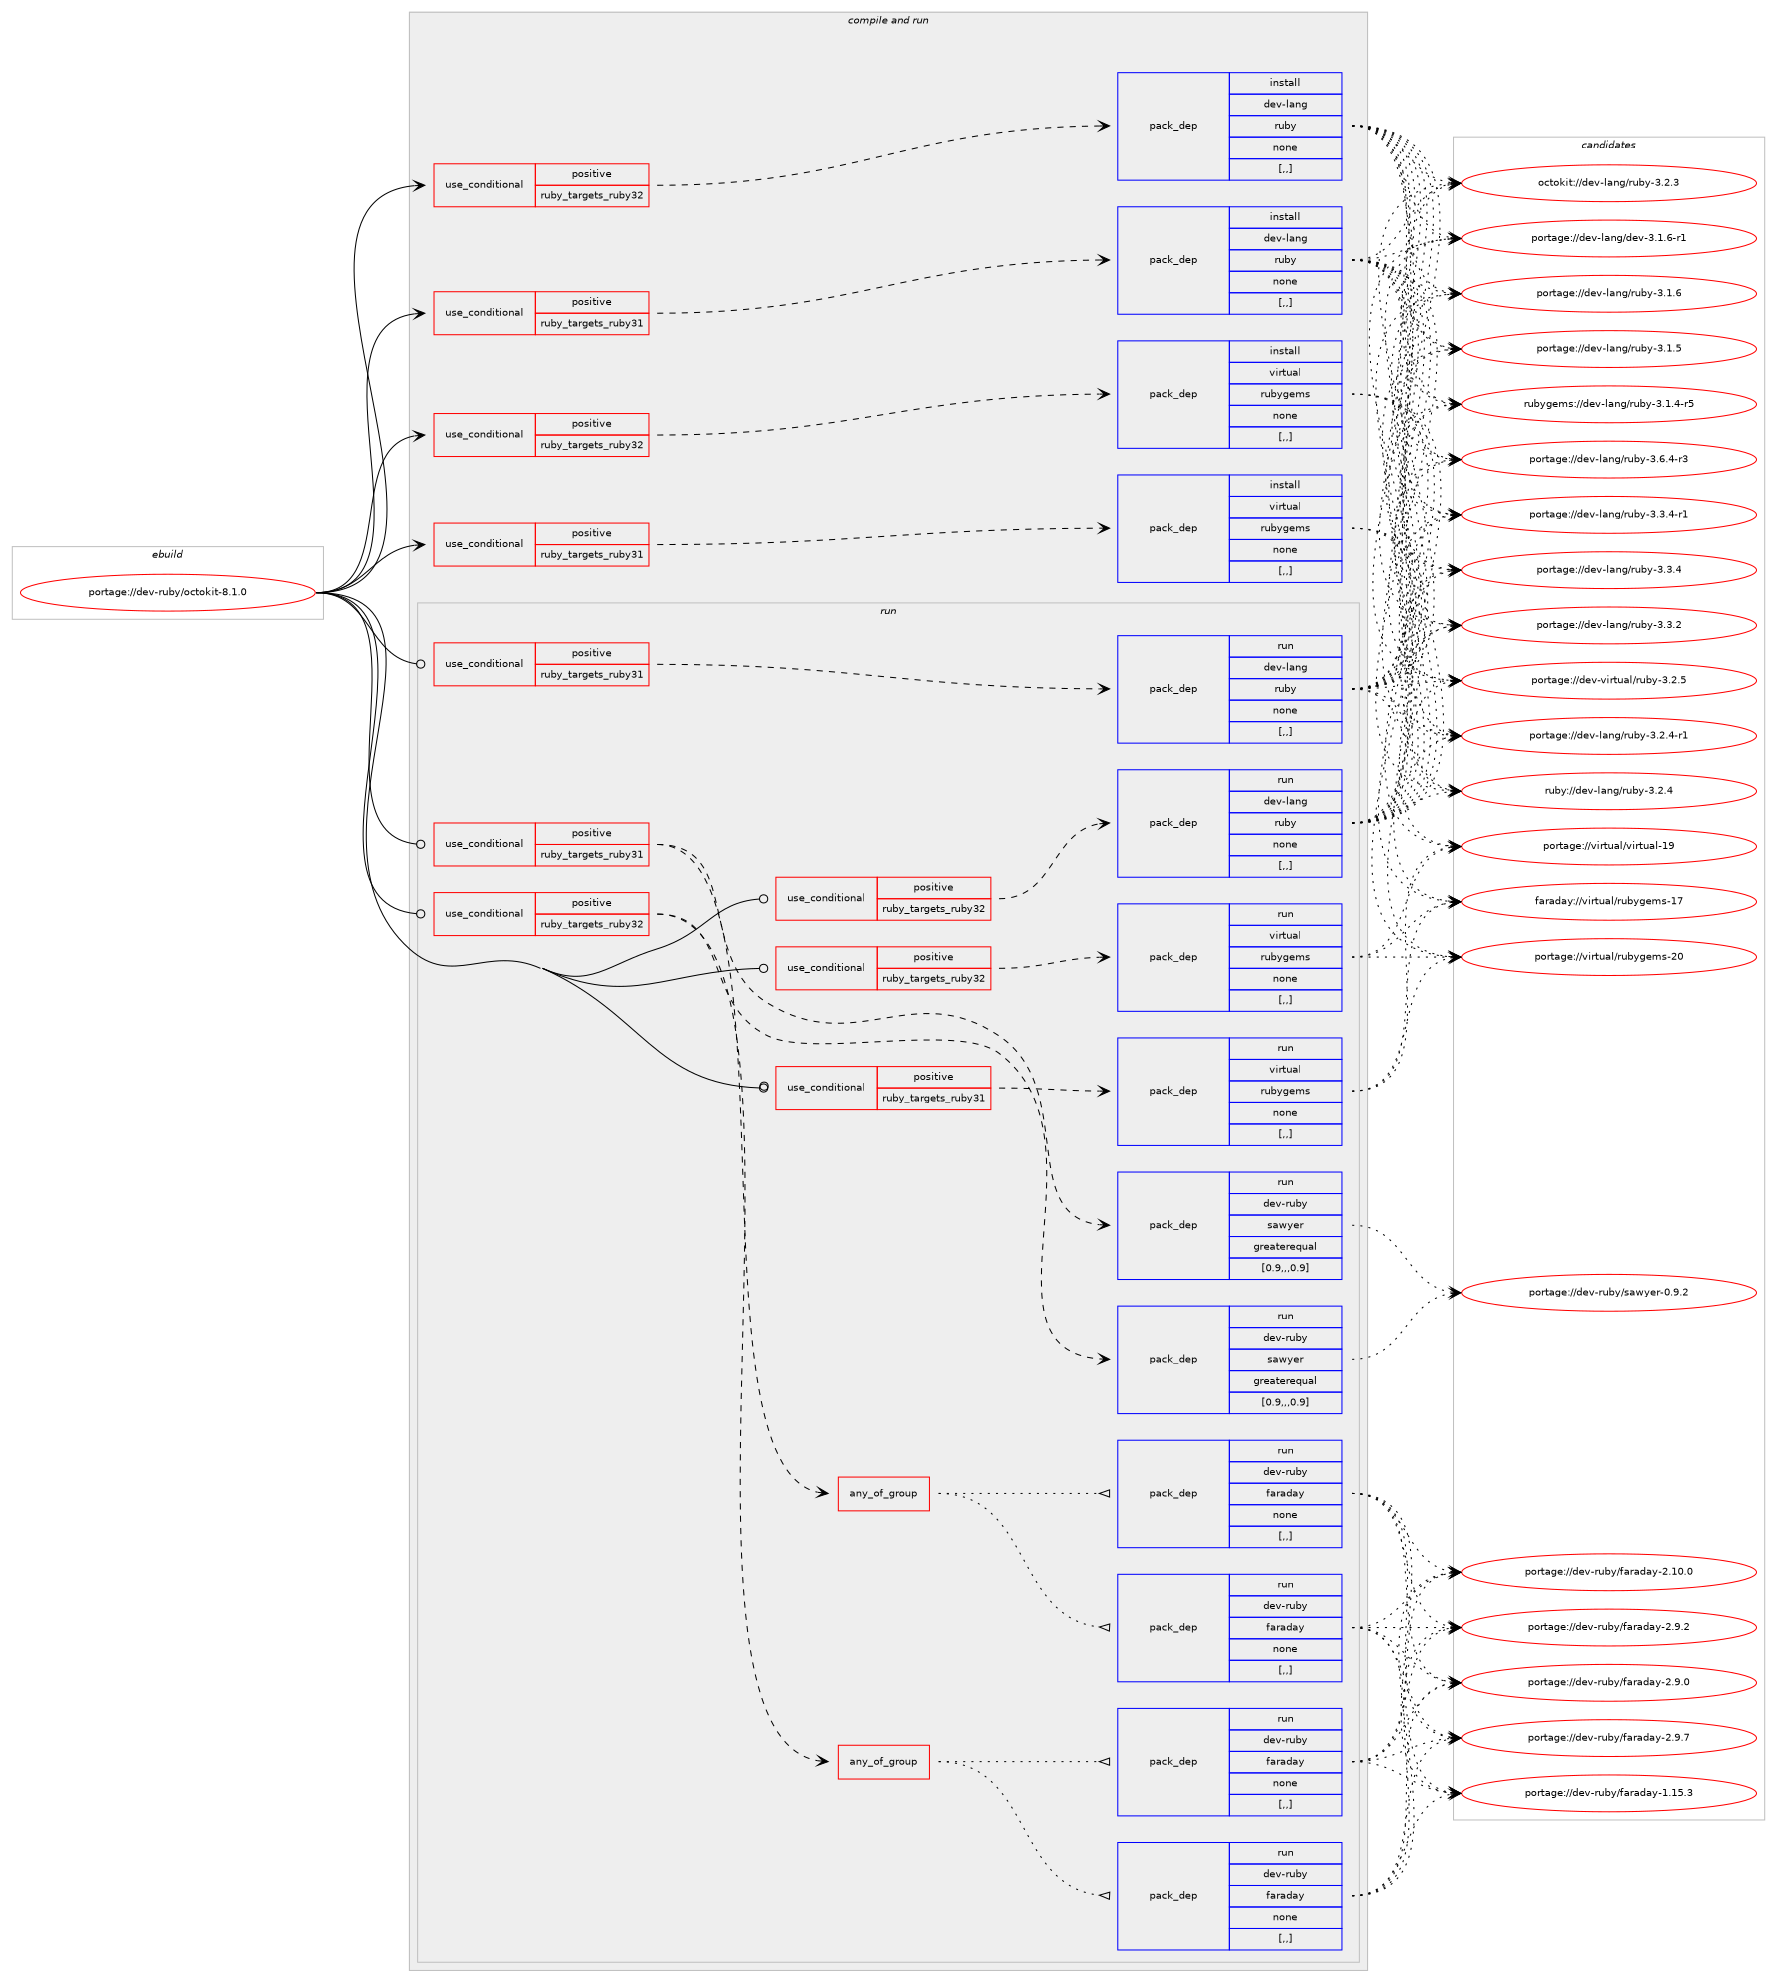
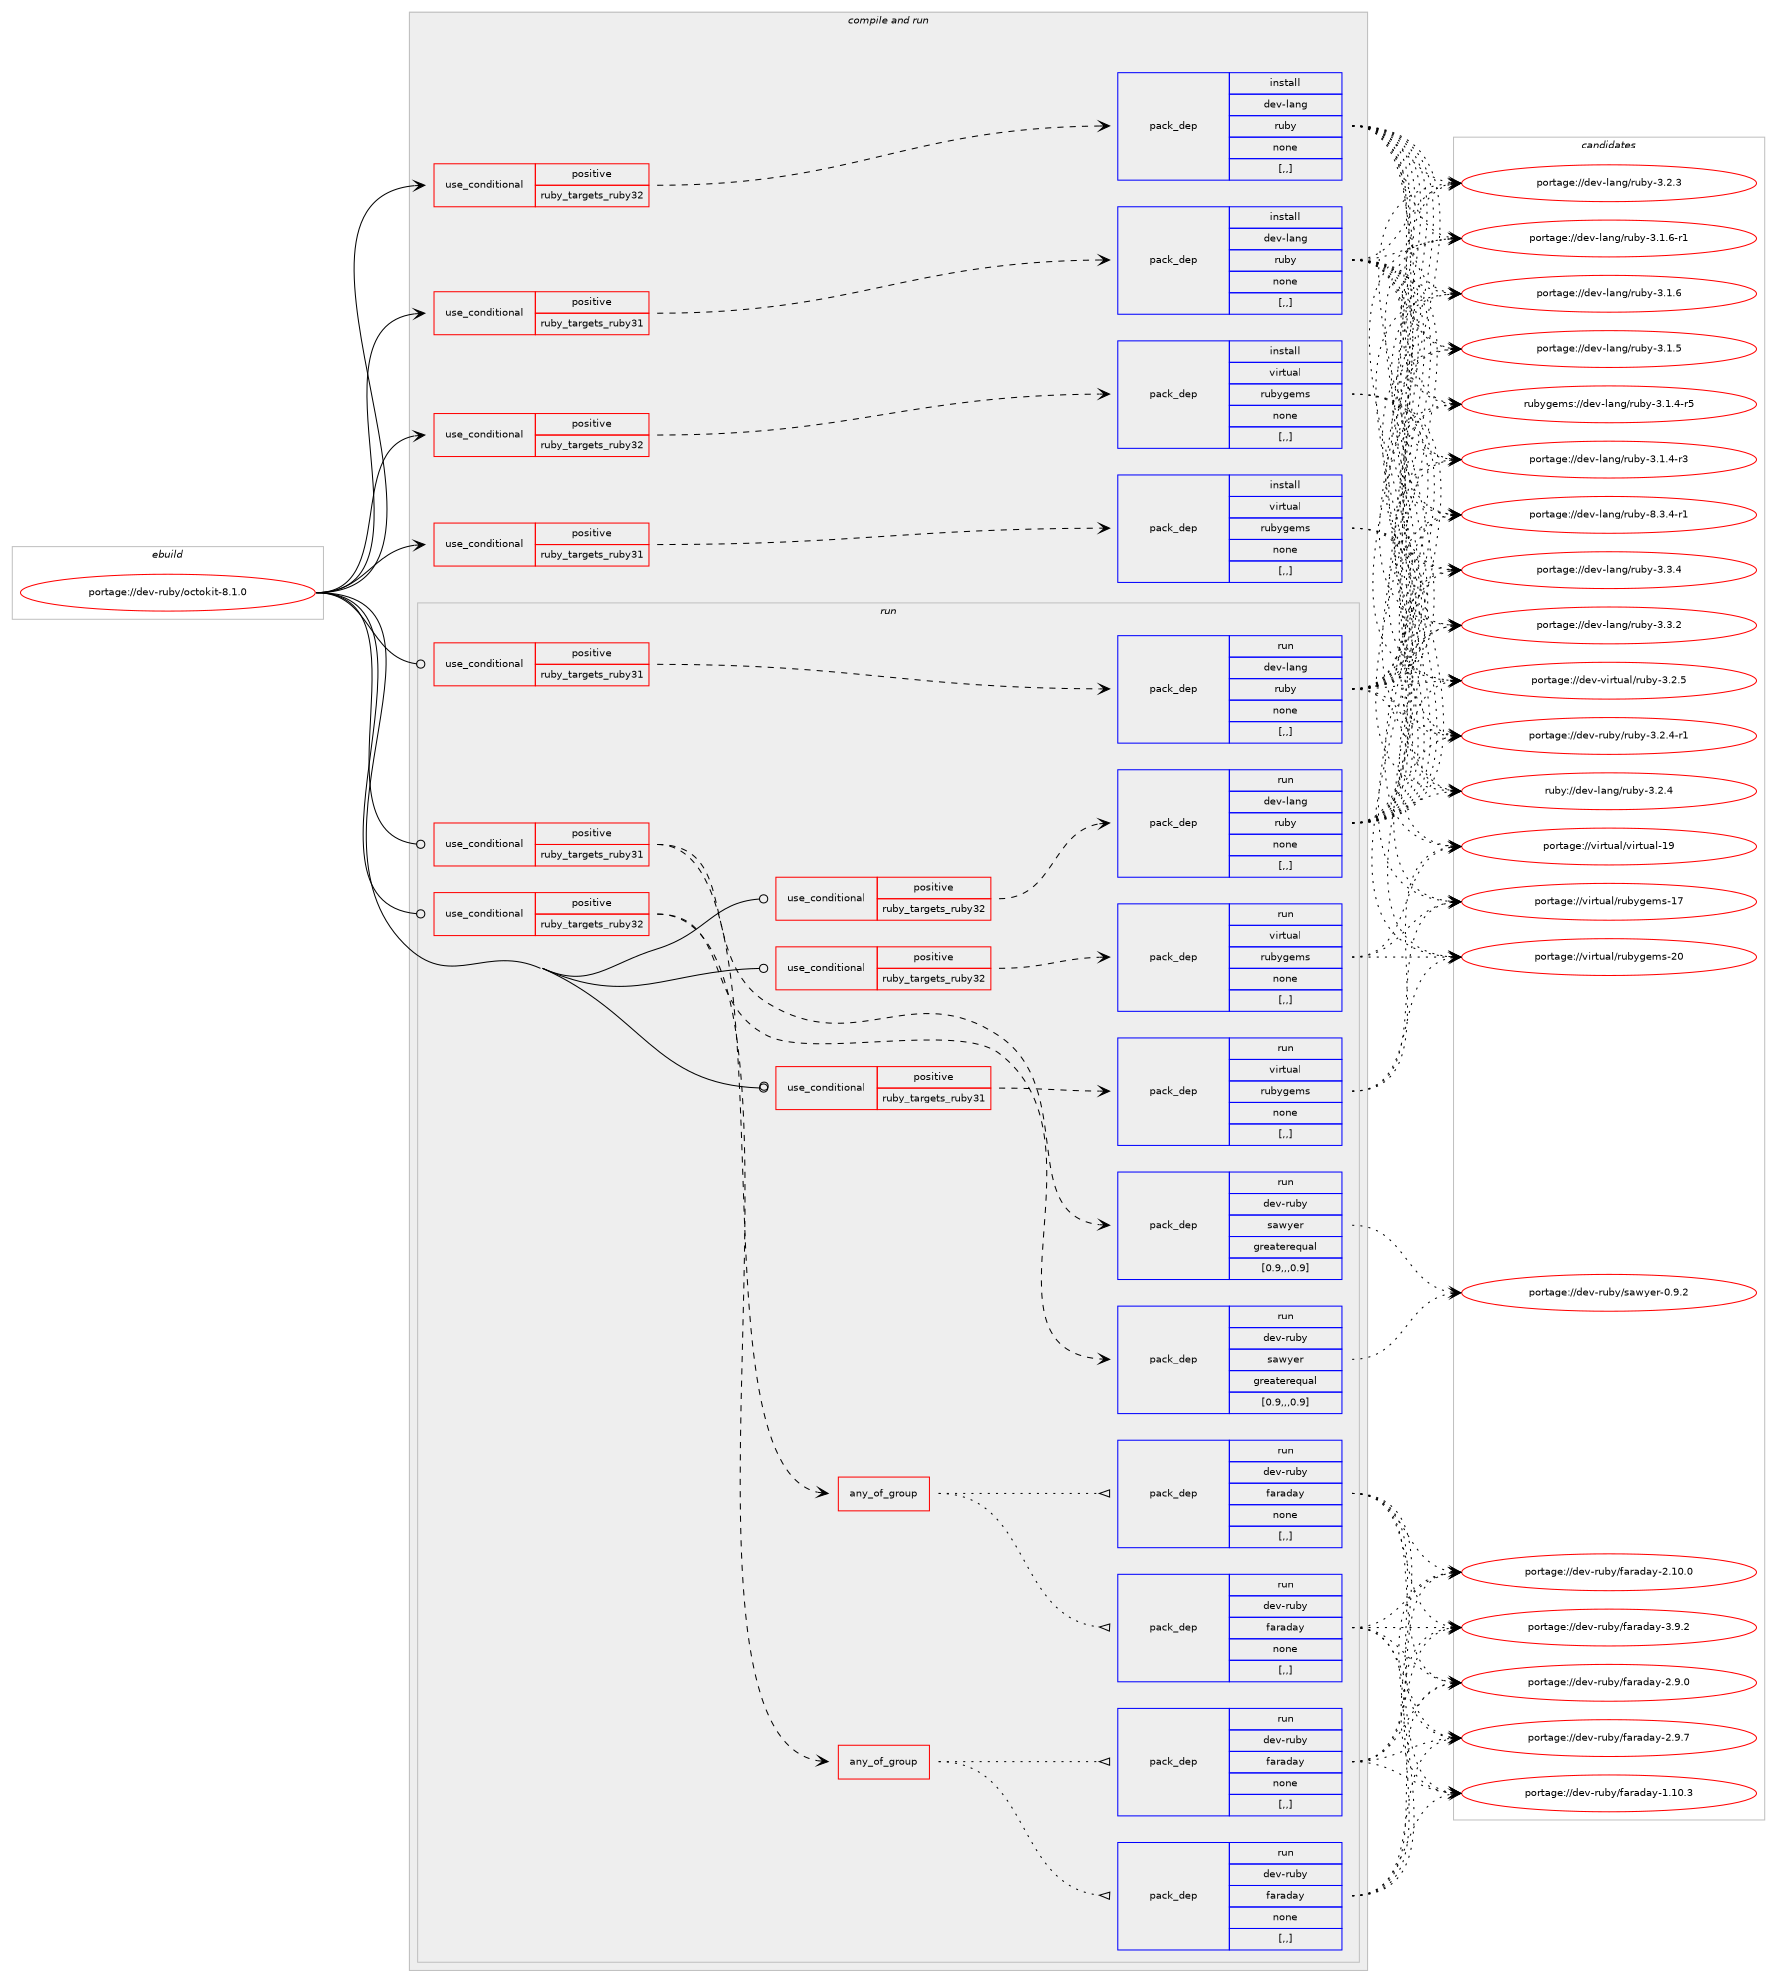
node "octokit://dev-lang/ruby-3.2.3": label "octokit://dev-lang/ruby-3.2.3" -> "portage://dev-lang/ruby-3.2.3"
node "portage://dev-lang/dev-3.1.6-r1": label "portage://dev-lang/dev-3.1.6-r1" -> "portage://dev-lang/ruby-3.1.6-r1"
node "portage://dev-lang/ruby-3.6.4-r3": label "portage://dev-lang/ruby-3.6.4-r3" -> "portage://dev-lang/ruby-3.1.4-r3"
node "portage://dev-lang/ruby-3.3.4-r1": label "portage://dev-lang/ruby-3.3.4-r1" -> "portage://dev-lang/ruby-8.3.4-r1"
node "portage://dev-lang/ruby-3.2.4-r1": label "portage://dev-lang/ruby-3.2.4-r1" -> "portage://dev-ruby/ruby-3.2.4-r1"
node "faraday://virtual/rubygems-17": label "faraday://virtual/rubygems-17" -> "portage://virtual/rubygems-17"
node "portage://dev-ruby/faraday-2.9.2": label "portage://dev-ruby/faraday-2.9.2" -> "portage://dev-ruby/faraday-3.9.2"
node "portage://dev-ruby/faraday-1.15.3": label "portage://dev-ruby/faraday-1.15.3" -> "portage://dev-ruby/faraday-1.10.3"
